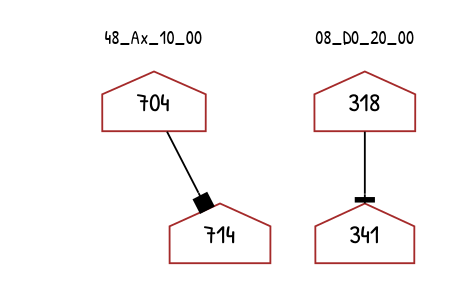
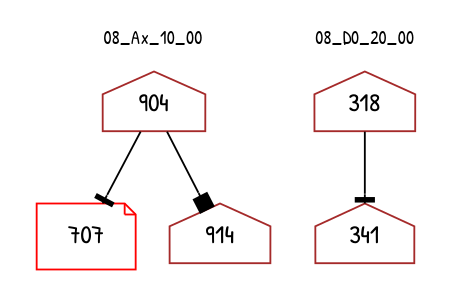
cluster "48_Ax_10_00": label "48_Ax_10_00" -> "08_Ax_10_00"
node "704": label "704" -> "904"
node "707": added
node "714": label "714" -> "914"
